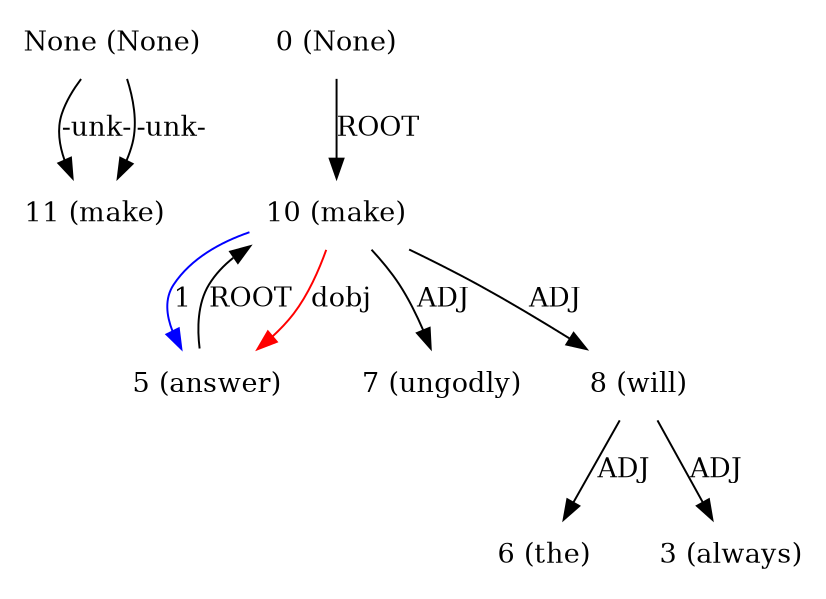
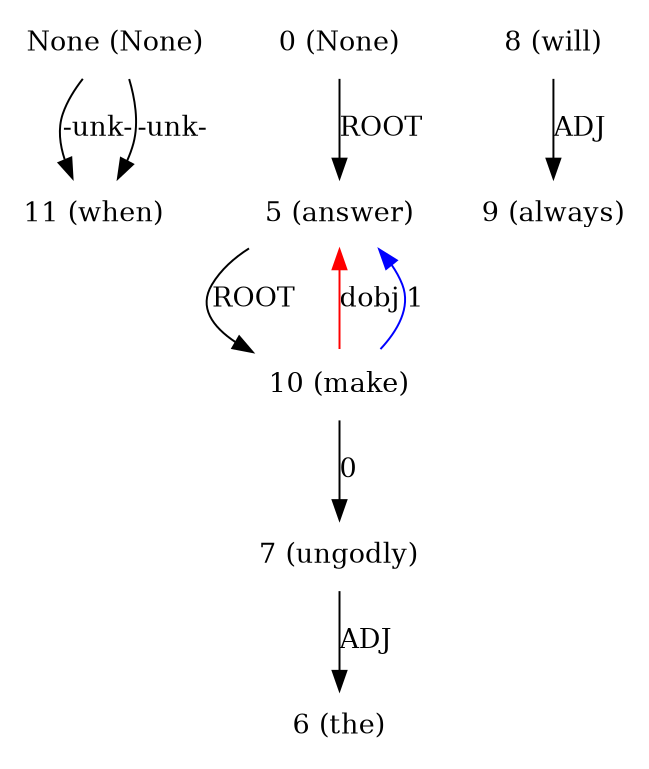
edge "0 (None)" -> "10 (make)": now "0 (None)" -> "5 (answer)"
node "11 (make)": label "11 (make)" -> "11 (when)"
edge "10 (make)" -> "8 (will)": removed, label "ADJ"
edge "10 (make)" -> "7 (ungodly)": label "ADJ" -> "0"
edge "8 (will)" -> "6 (the)": now "7 (ungodly)" -> "6 (the)"
node "3 (always)": label "3 (always)" -> "9 (always)"
